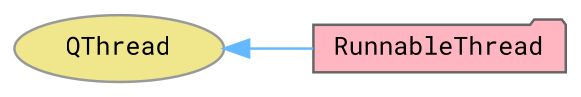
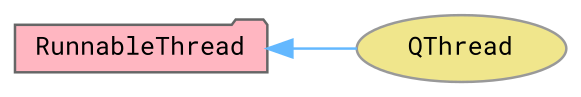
edge "RunnableThread" -> "QThread": reversed
